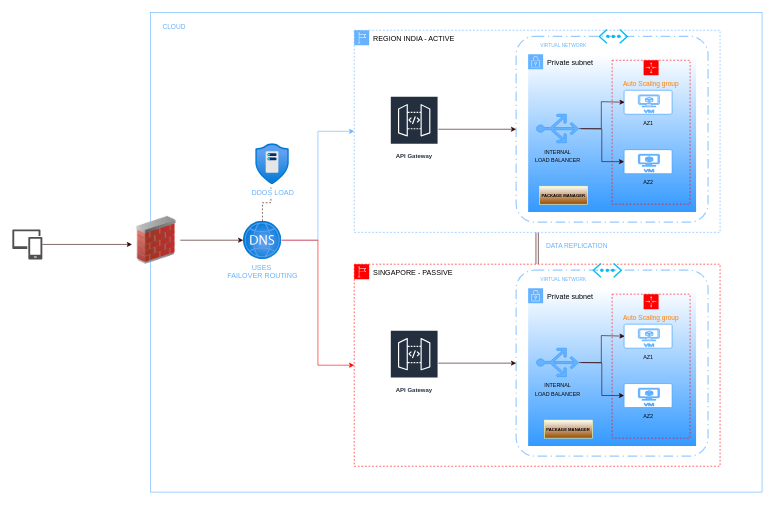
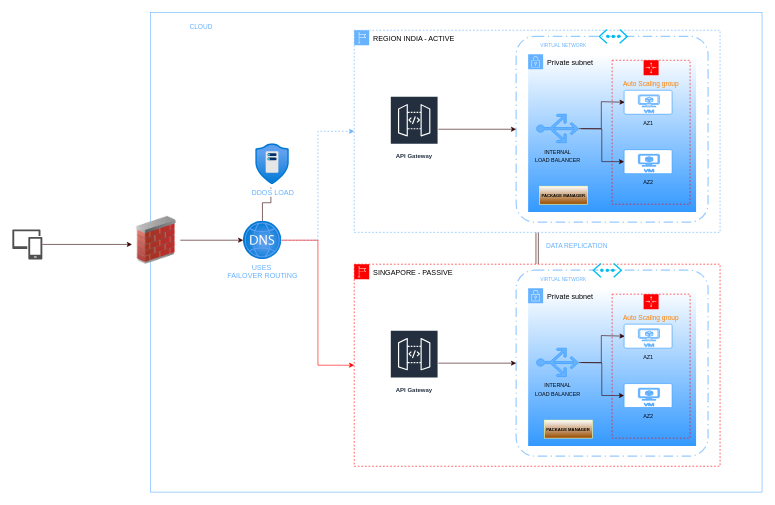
node "CLOUD": moved (174, 27) -> (201, 27)
edge "USES FAILOVER ROUTING" -> "REGION INDIA - ACTIVE": style solid -> dashed
edge "USES FAILOVER ROUTING" -> "DDOS LOAD": style dashed -> solid
